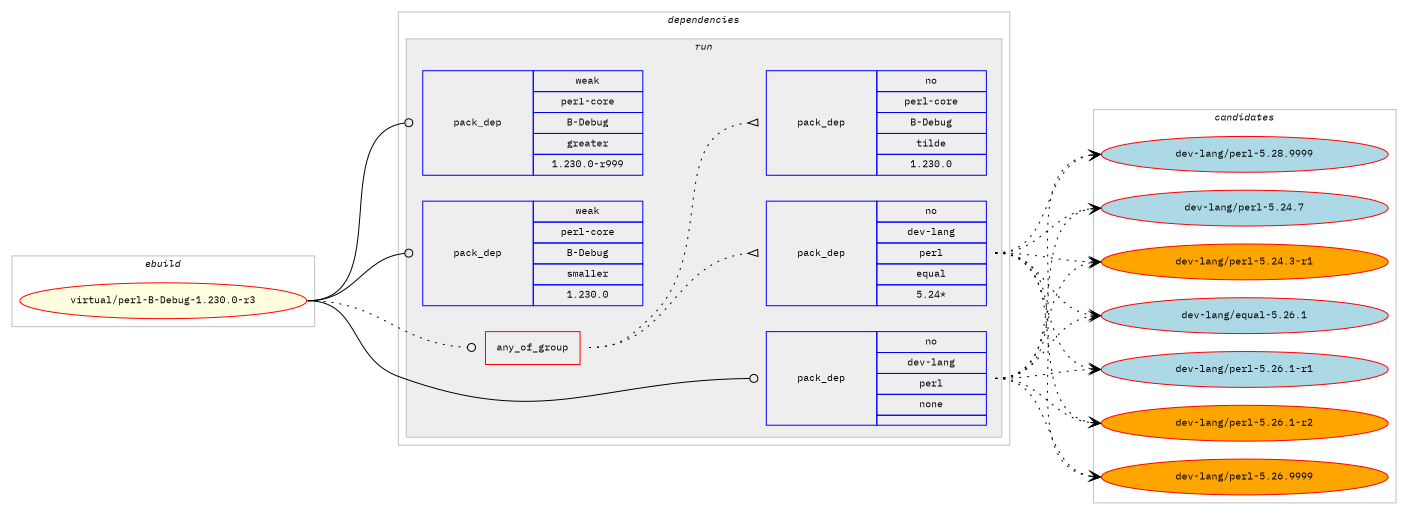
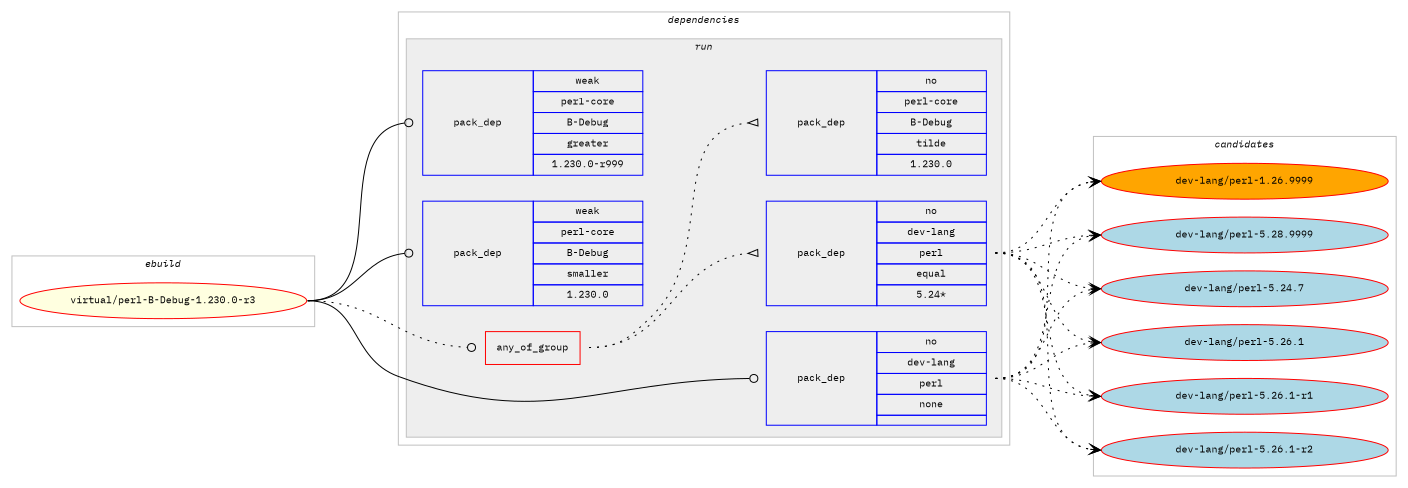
node "dev-lang/perl-5.24.3-r1": removed
node "dev-lang/equal-5.26.1": label "dev-lang/equal-5.26.1" -> "dev-lang/perl-5.26.1"
node "dev-lang/perl-5.26.1-r2": fillcolor orange -> lightblue
node "dev-lang/perl-5.26.9999": label "dev-lang/perl-5.26.9999" -> "dev-lang/perl-1.26.9999"
